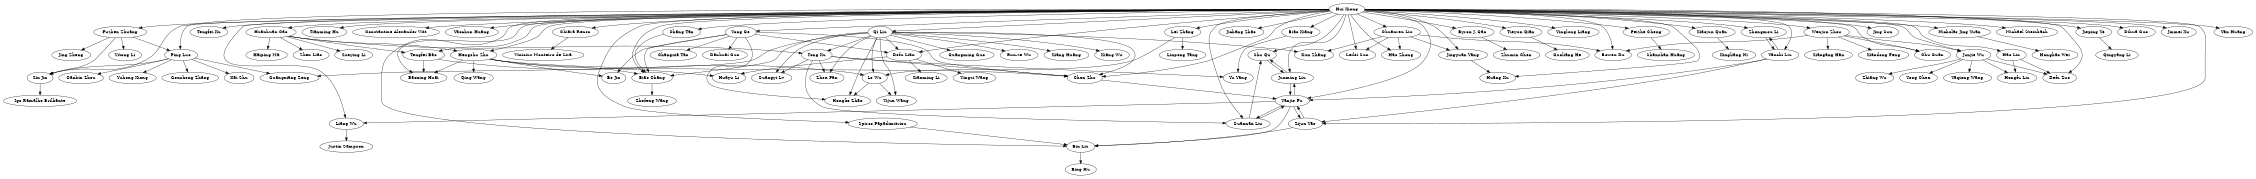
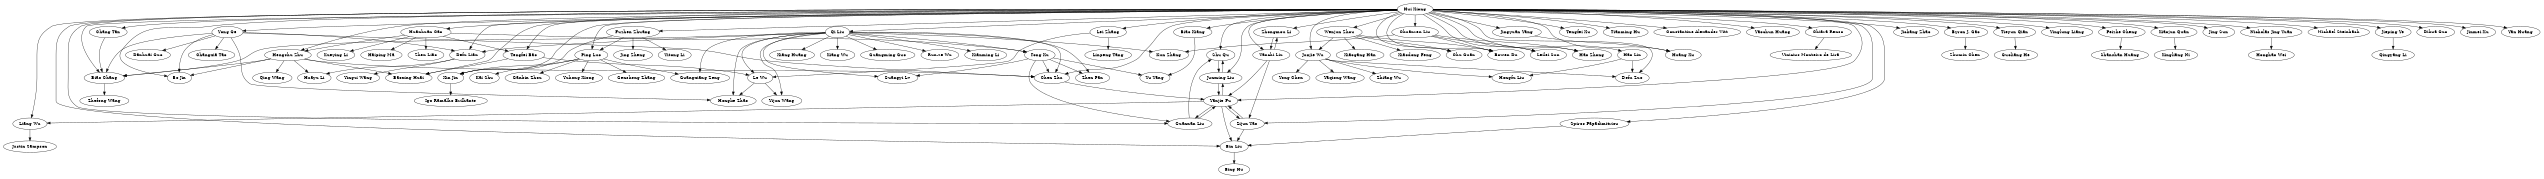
edge "Hui Xiong" -> "Bo Jin": added
edge "Chuanren Liu" -> "Jingyuan Yang": removed
edge "Defu Lian" -> "Xianming Li": now "Qi Liu" -> "Xianming Li"
